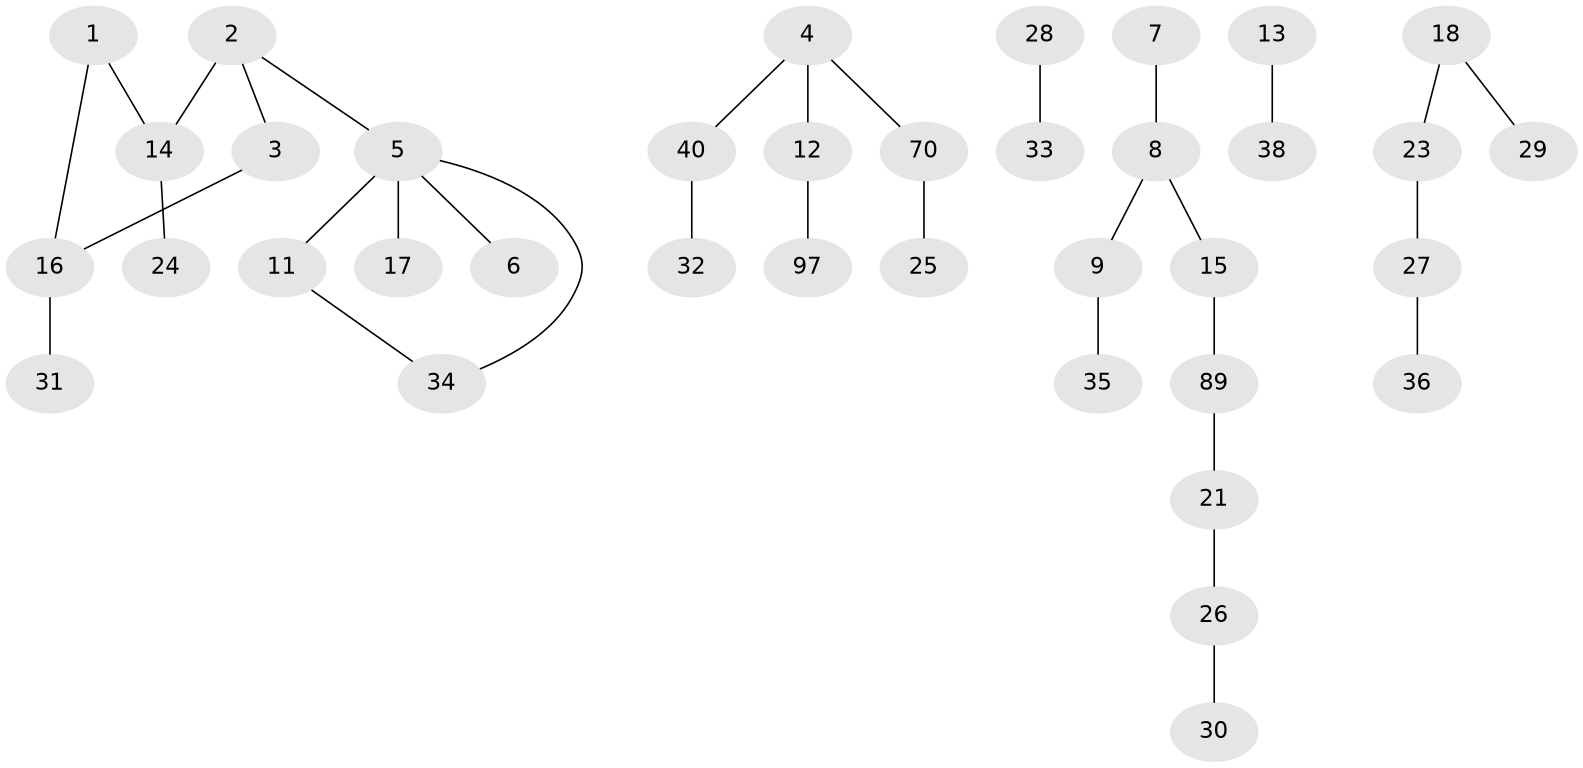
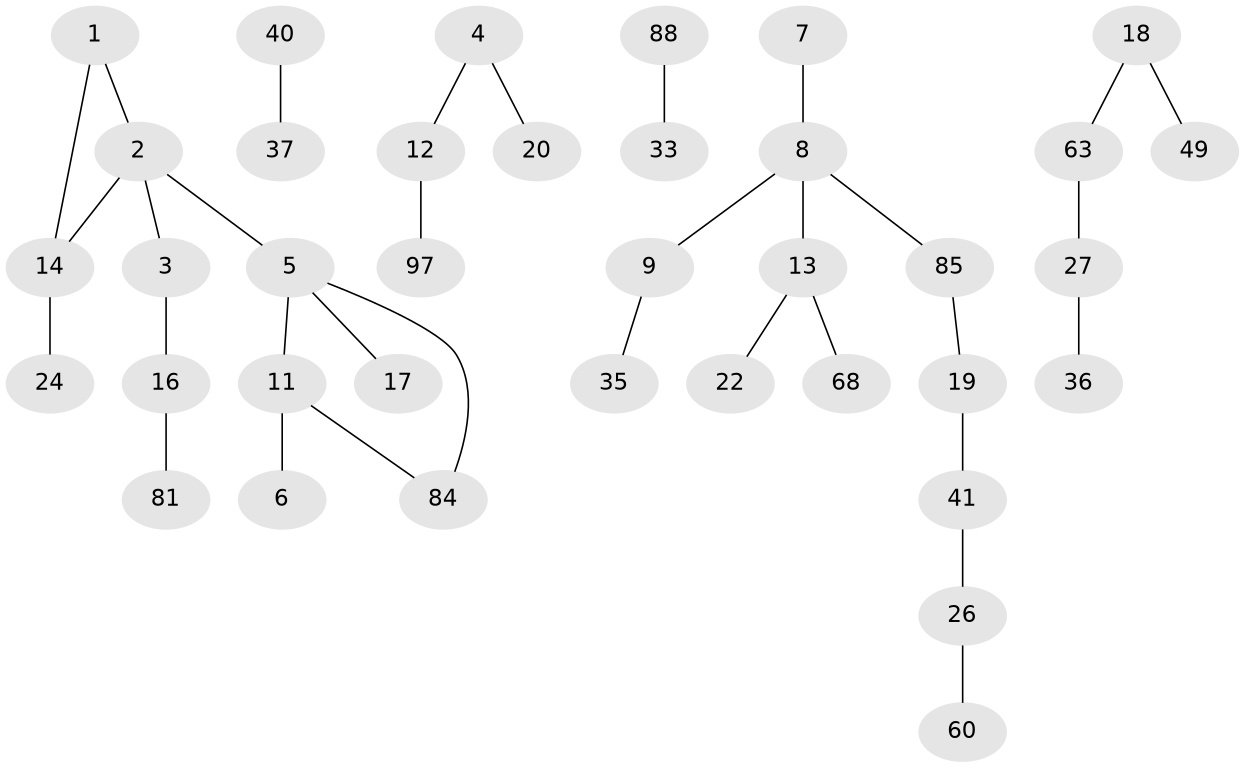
node "28": label "28" -> "88"
edge "4" -- "40": removed
edge "1" -- "16": now "1" -- "2"
node "70": label "70" -> "20"
node "38": label "38" -> "68"
node "23": label "23" -> "63"
node "29": label "29" -> "49"
edge "5" -- "6": now "11" -- "6"
edge "8" -- "13": added
node "32": label "32" -> "37"
node "25": removed
node "15": label "15" -> "85"
node "31": label "31" -> "81"
node "34": label "34" -> "84"
node "22": added
node "89": label "89" -> "19"
node "21": label "21" -> "41"
node "30": label "30" -> "60"
